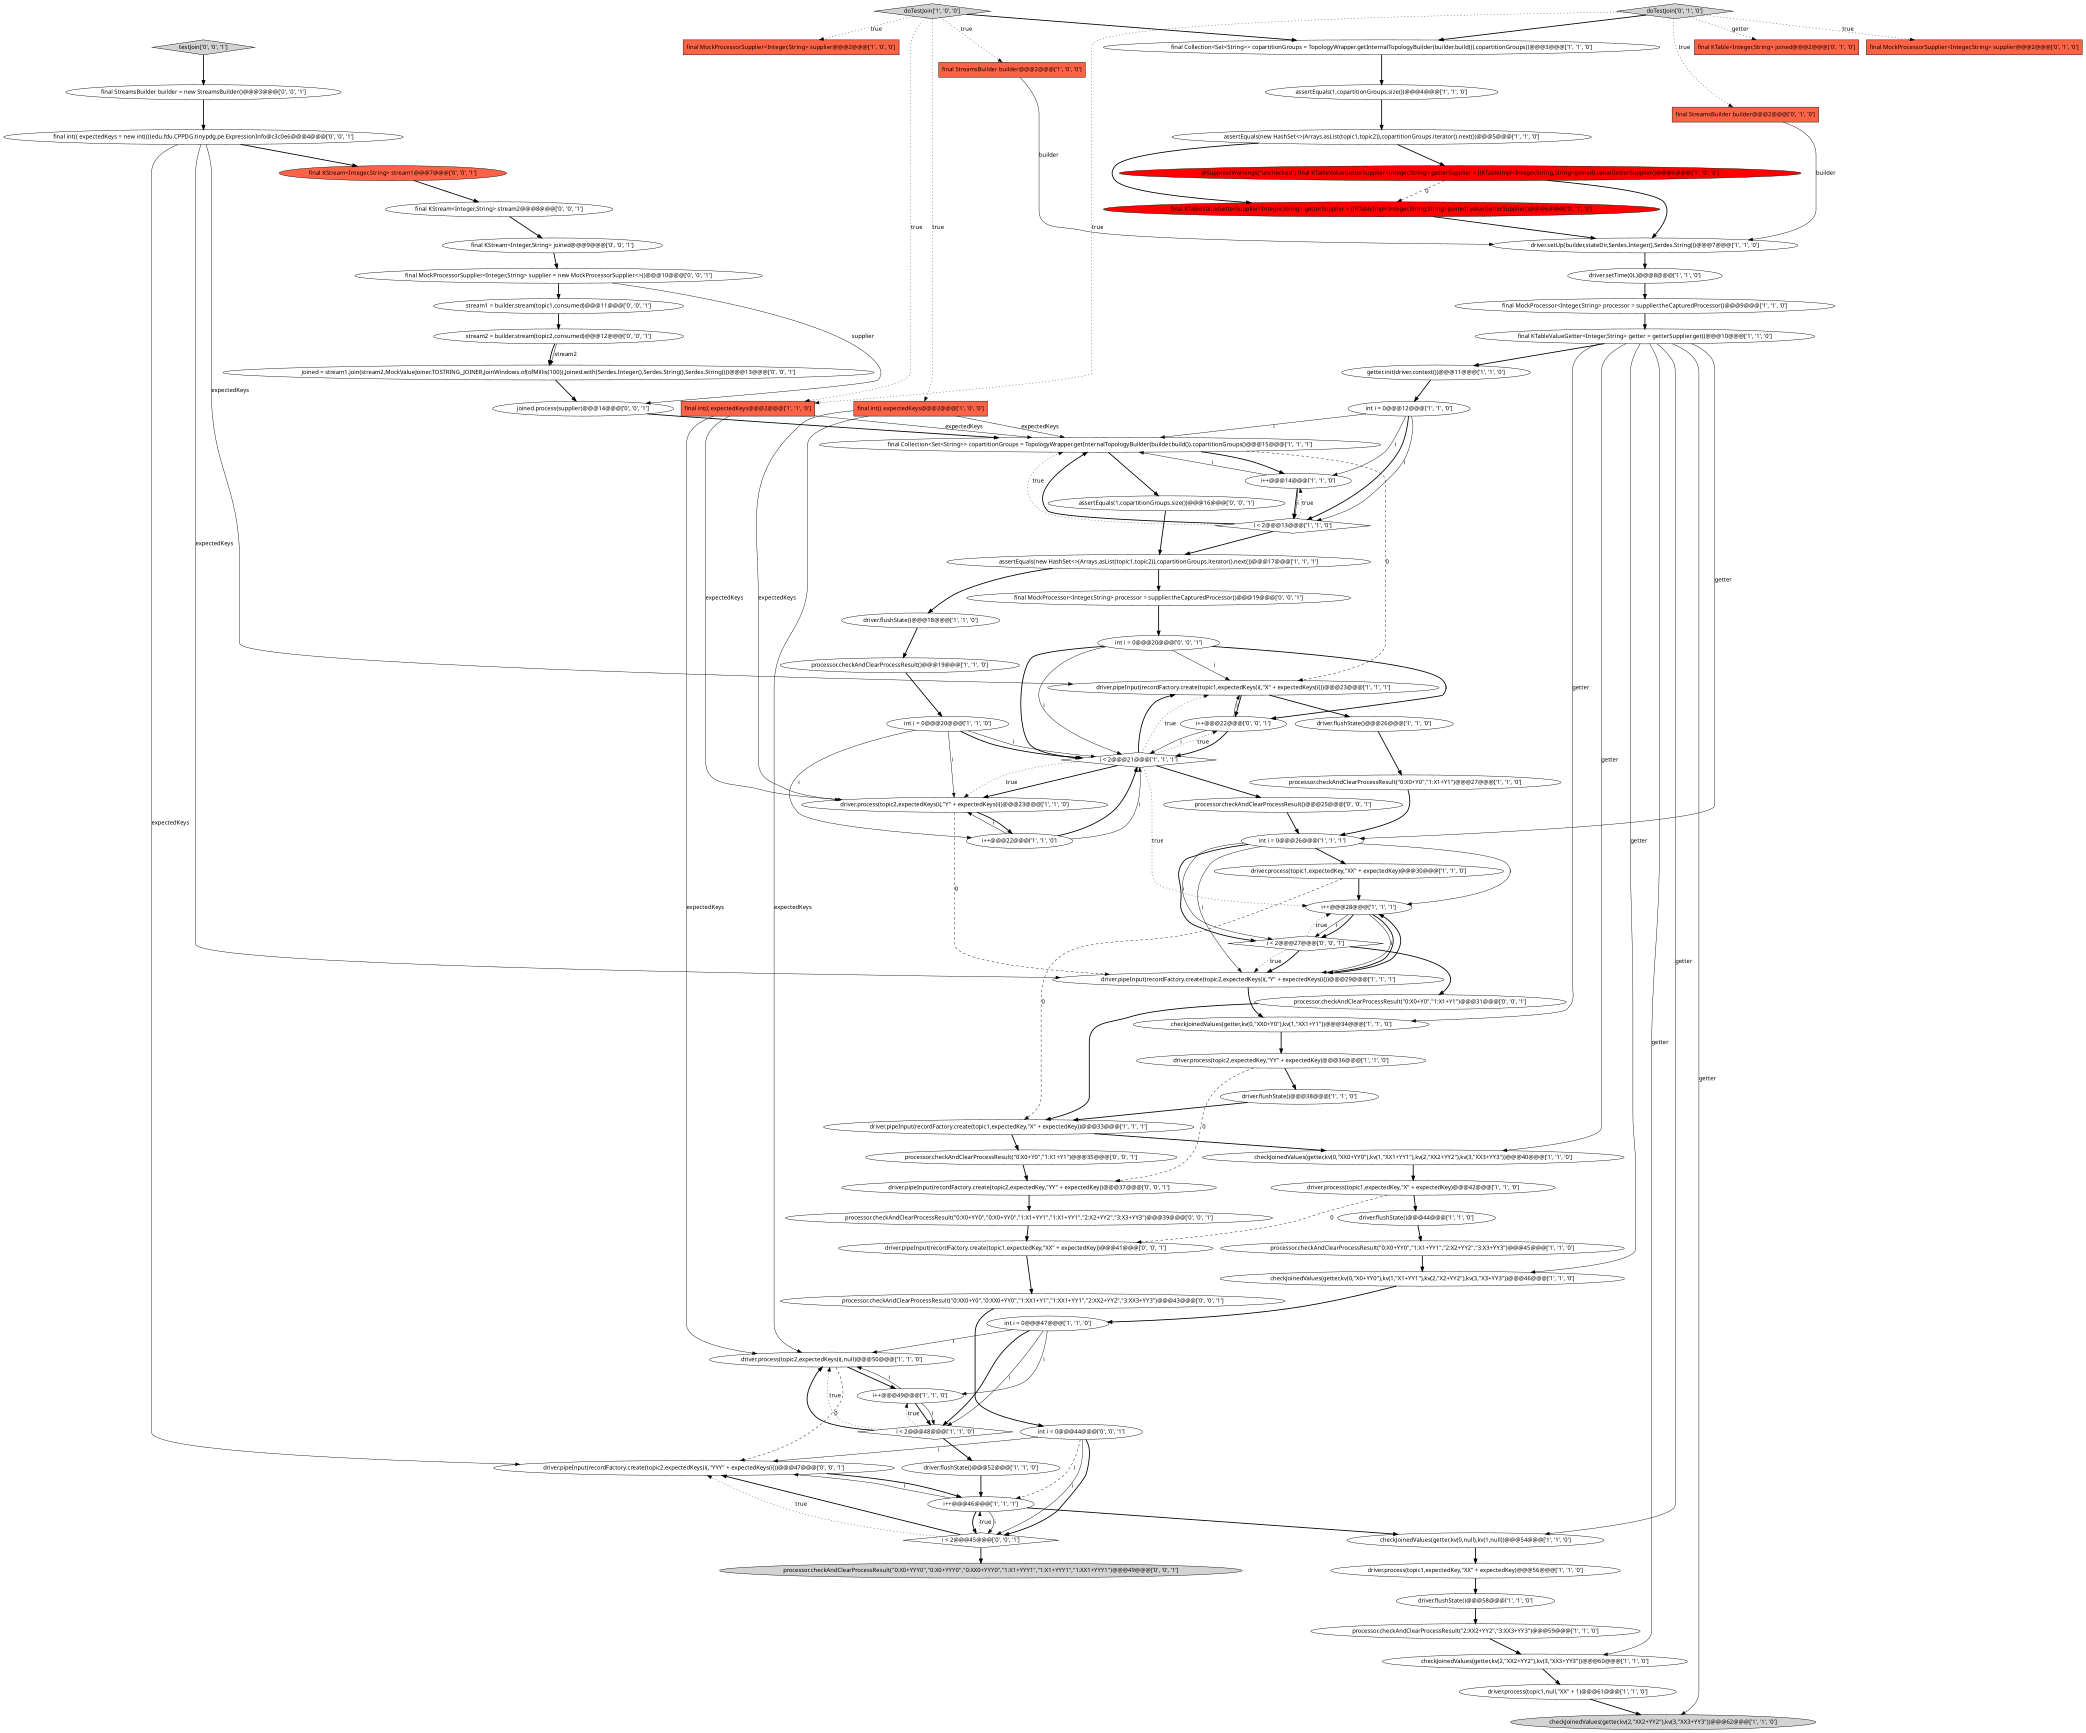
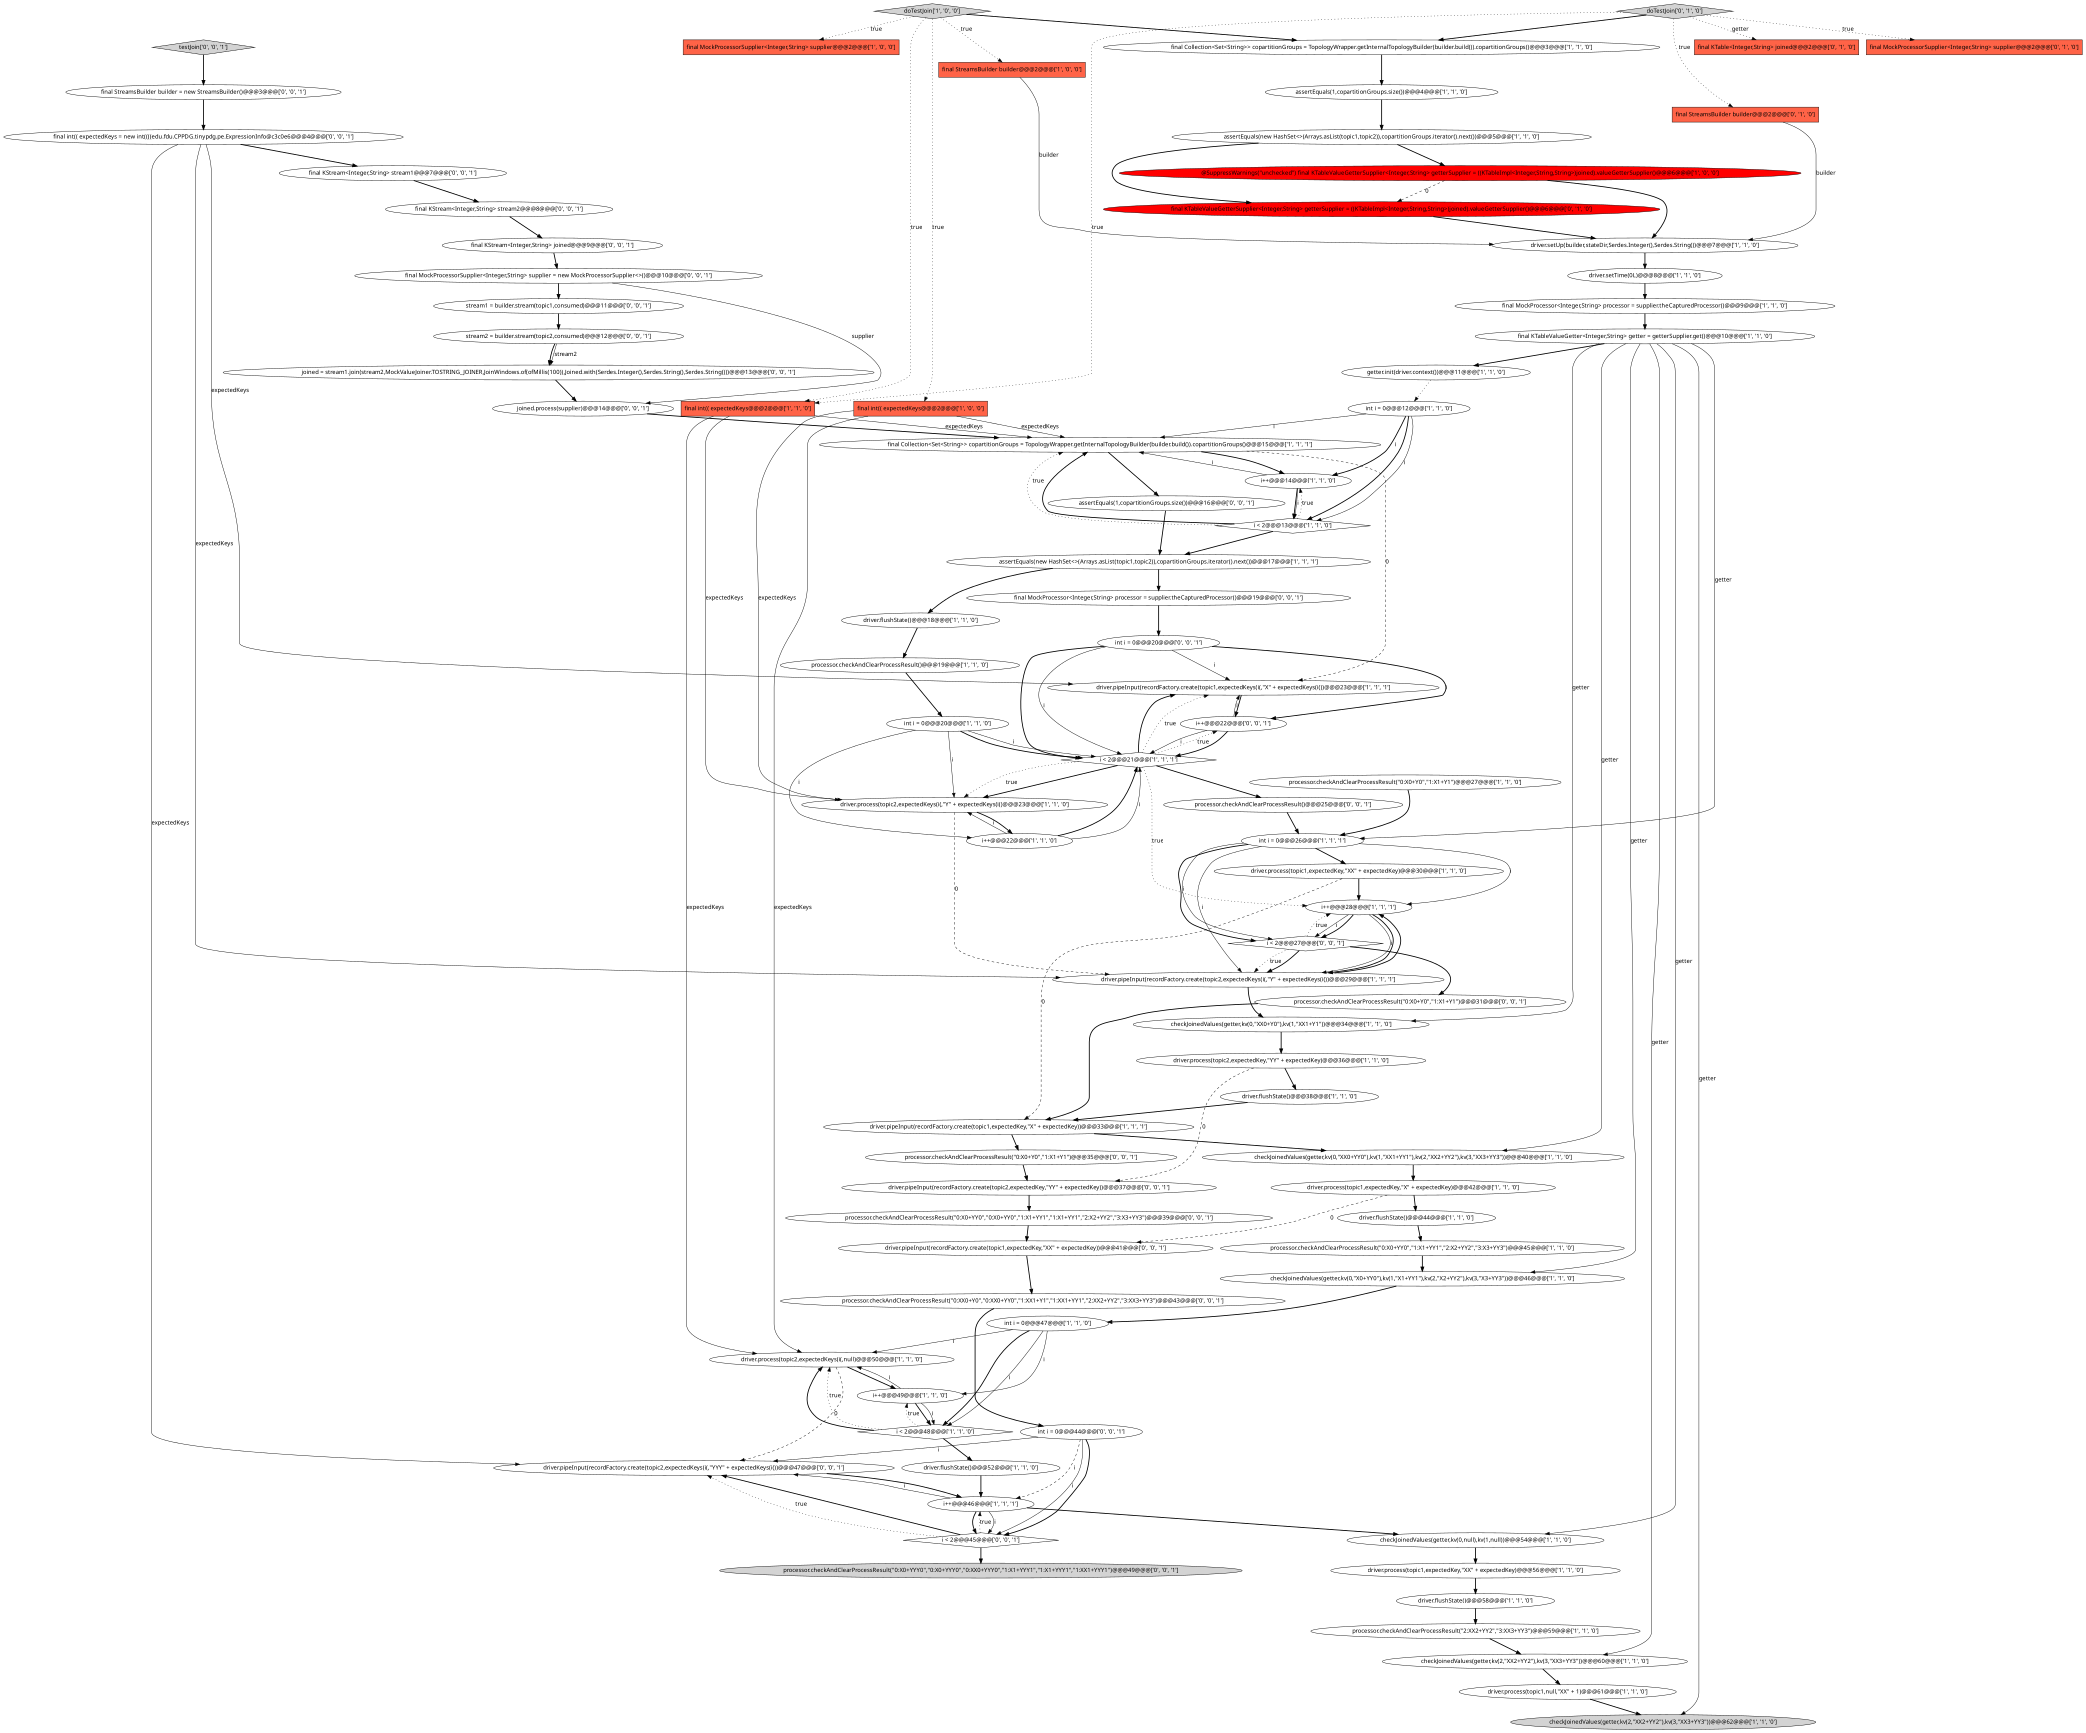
node "final KStream<Integer,String> stream1@@@7@@@['0', '0', '1']": fillcolor tomato -> white
edge "getter.init(driver.context())@@@11@@@['1', '1', '0']" -> "int i = 0@@@12@@@['1', '1', '0']": style bold -> dotted
edge "int i = 0@@@12@@@['1', '1', '0']" -> "i++@@@14@@@['1', '1', '0']": style solid -> bold
node "driver.flushState()@@@26@@@['1', '1', '0']": removed
